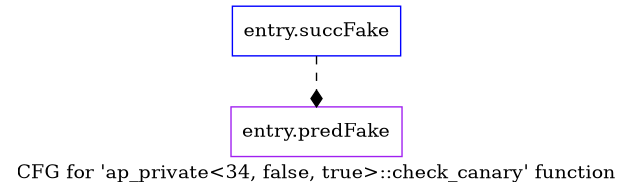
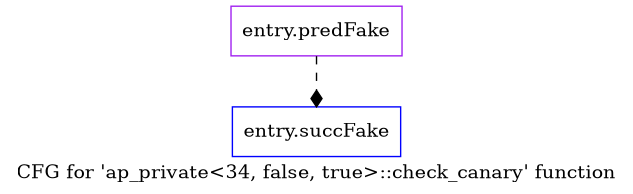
edge "entry.succFake" -> "entry.predFake": reversed
